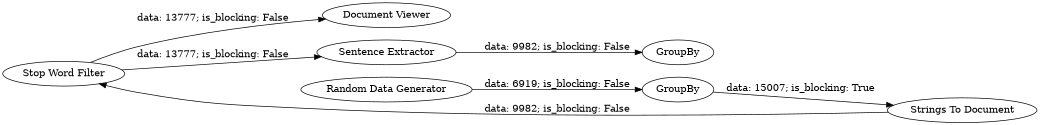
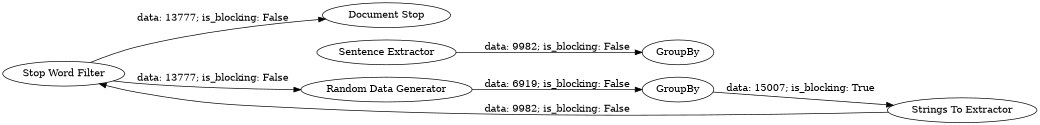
node "Document Viewer": label "Document Viewer" -> "Document Stop"
edge "Stop Word Filter" -> "Sentence Extractor": now "Stop Word Filter" -> "Random Data Generator"
node "Strings To Document": label "Strings To Document" -> "Strings To Extractor"
